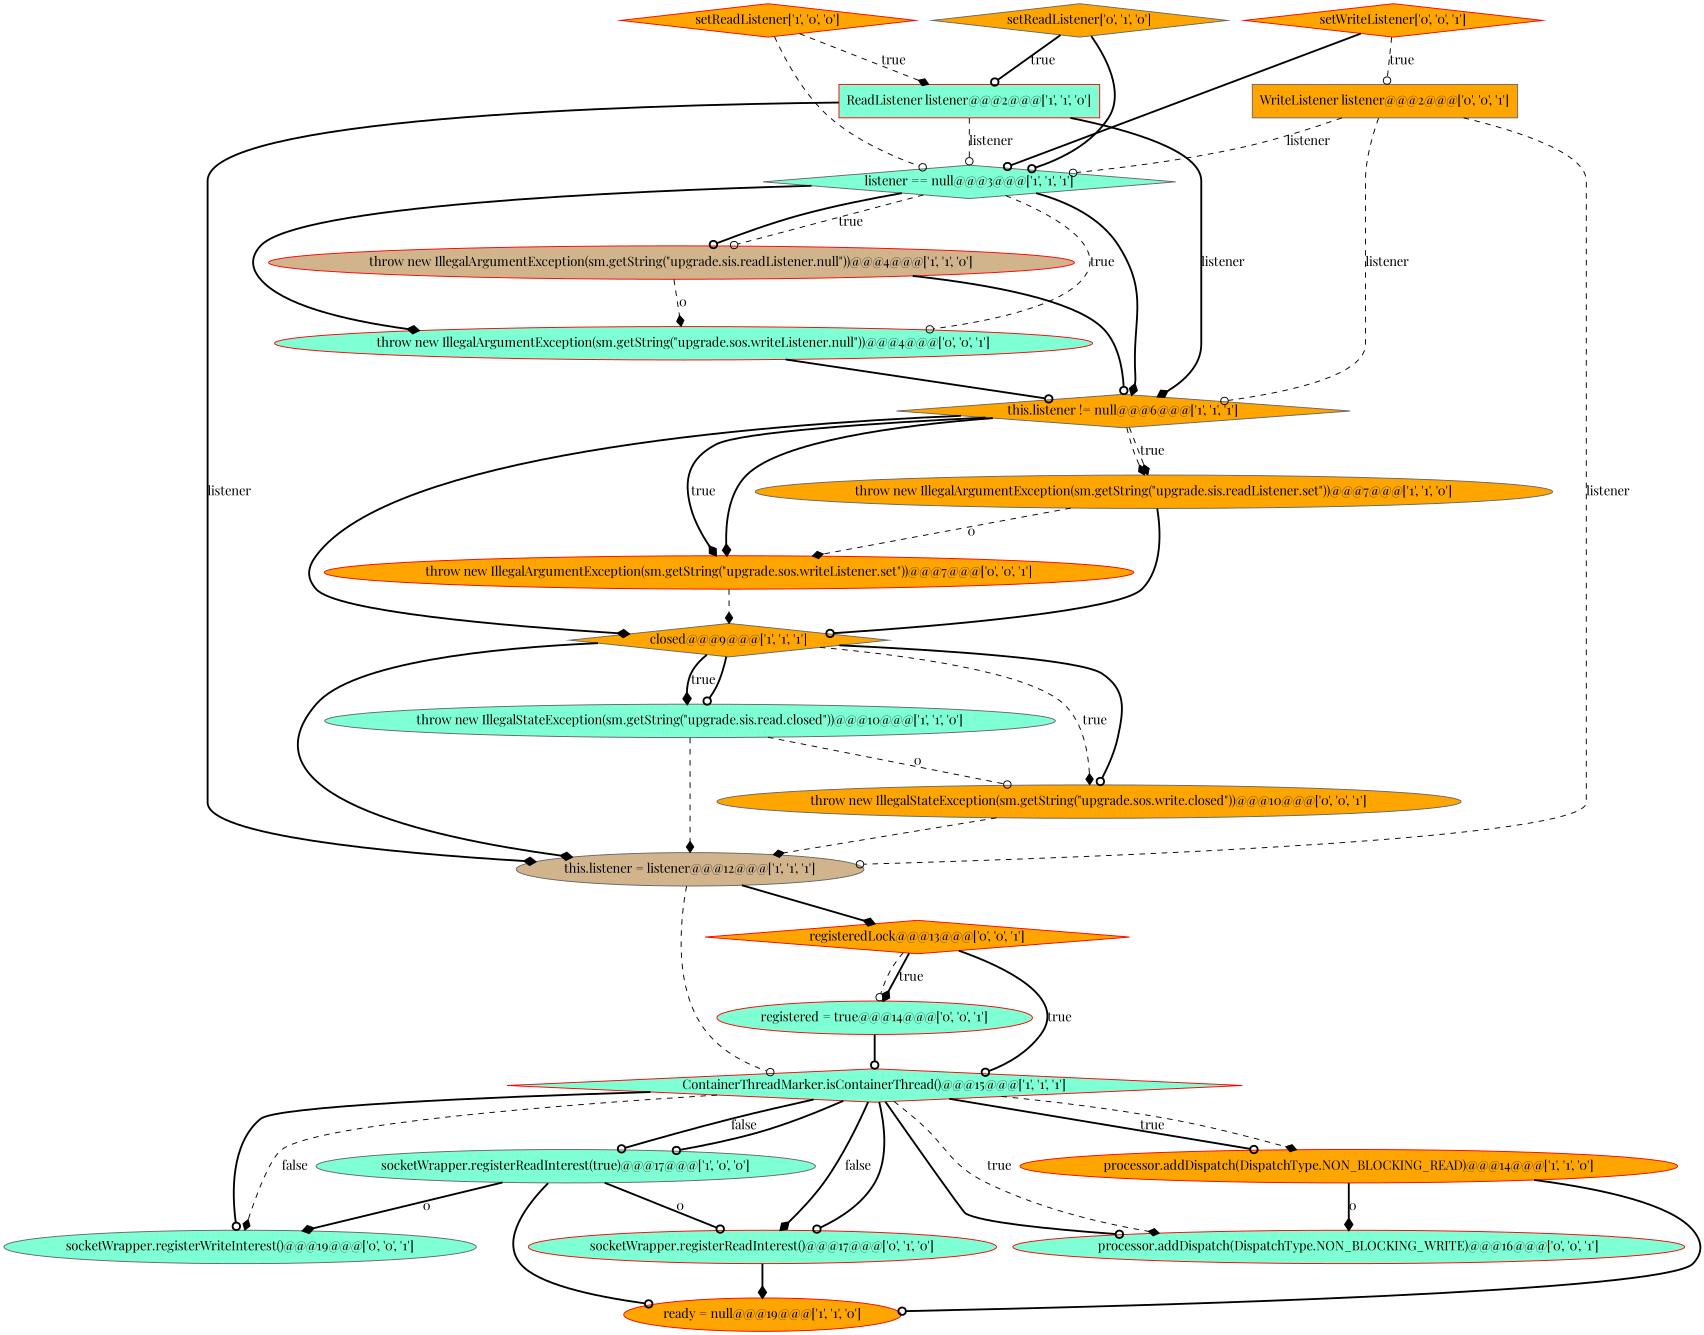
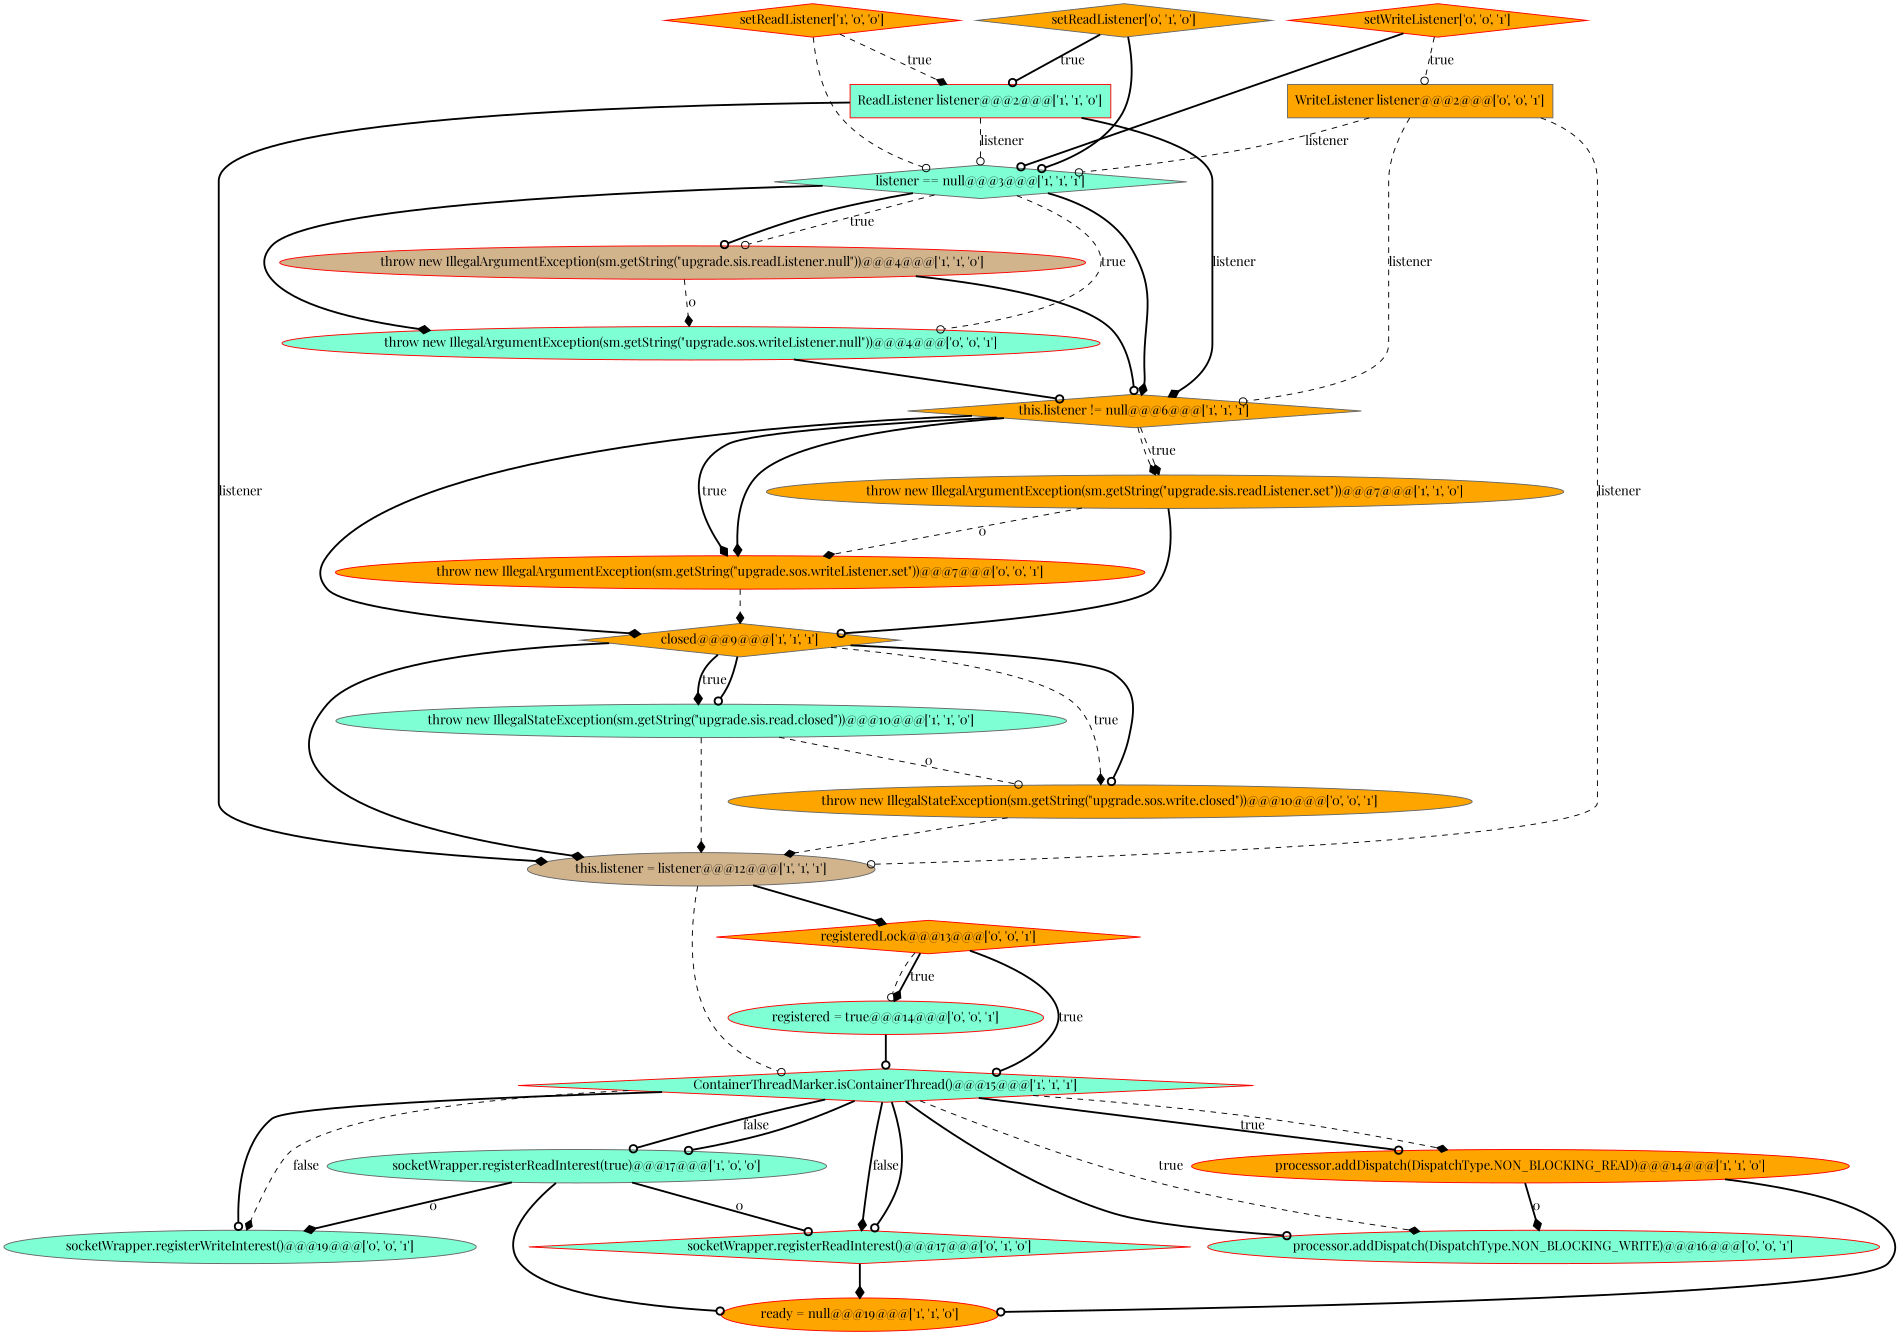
node "socketWrapper.registerReadInterest()@@@17@@@['0', '1', '0']": shape ellipse -> diamond
